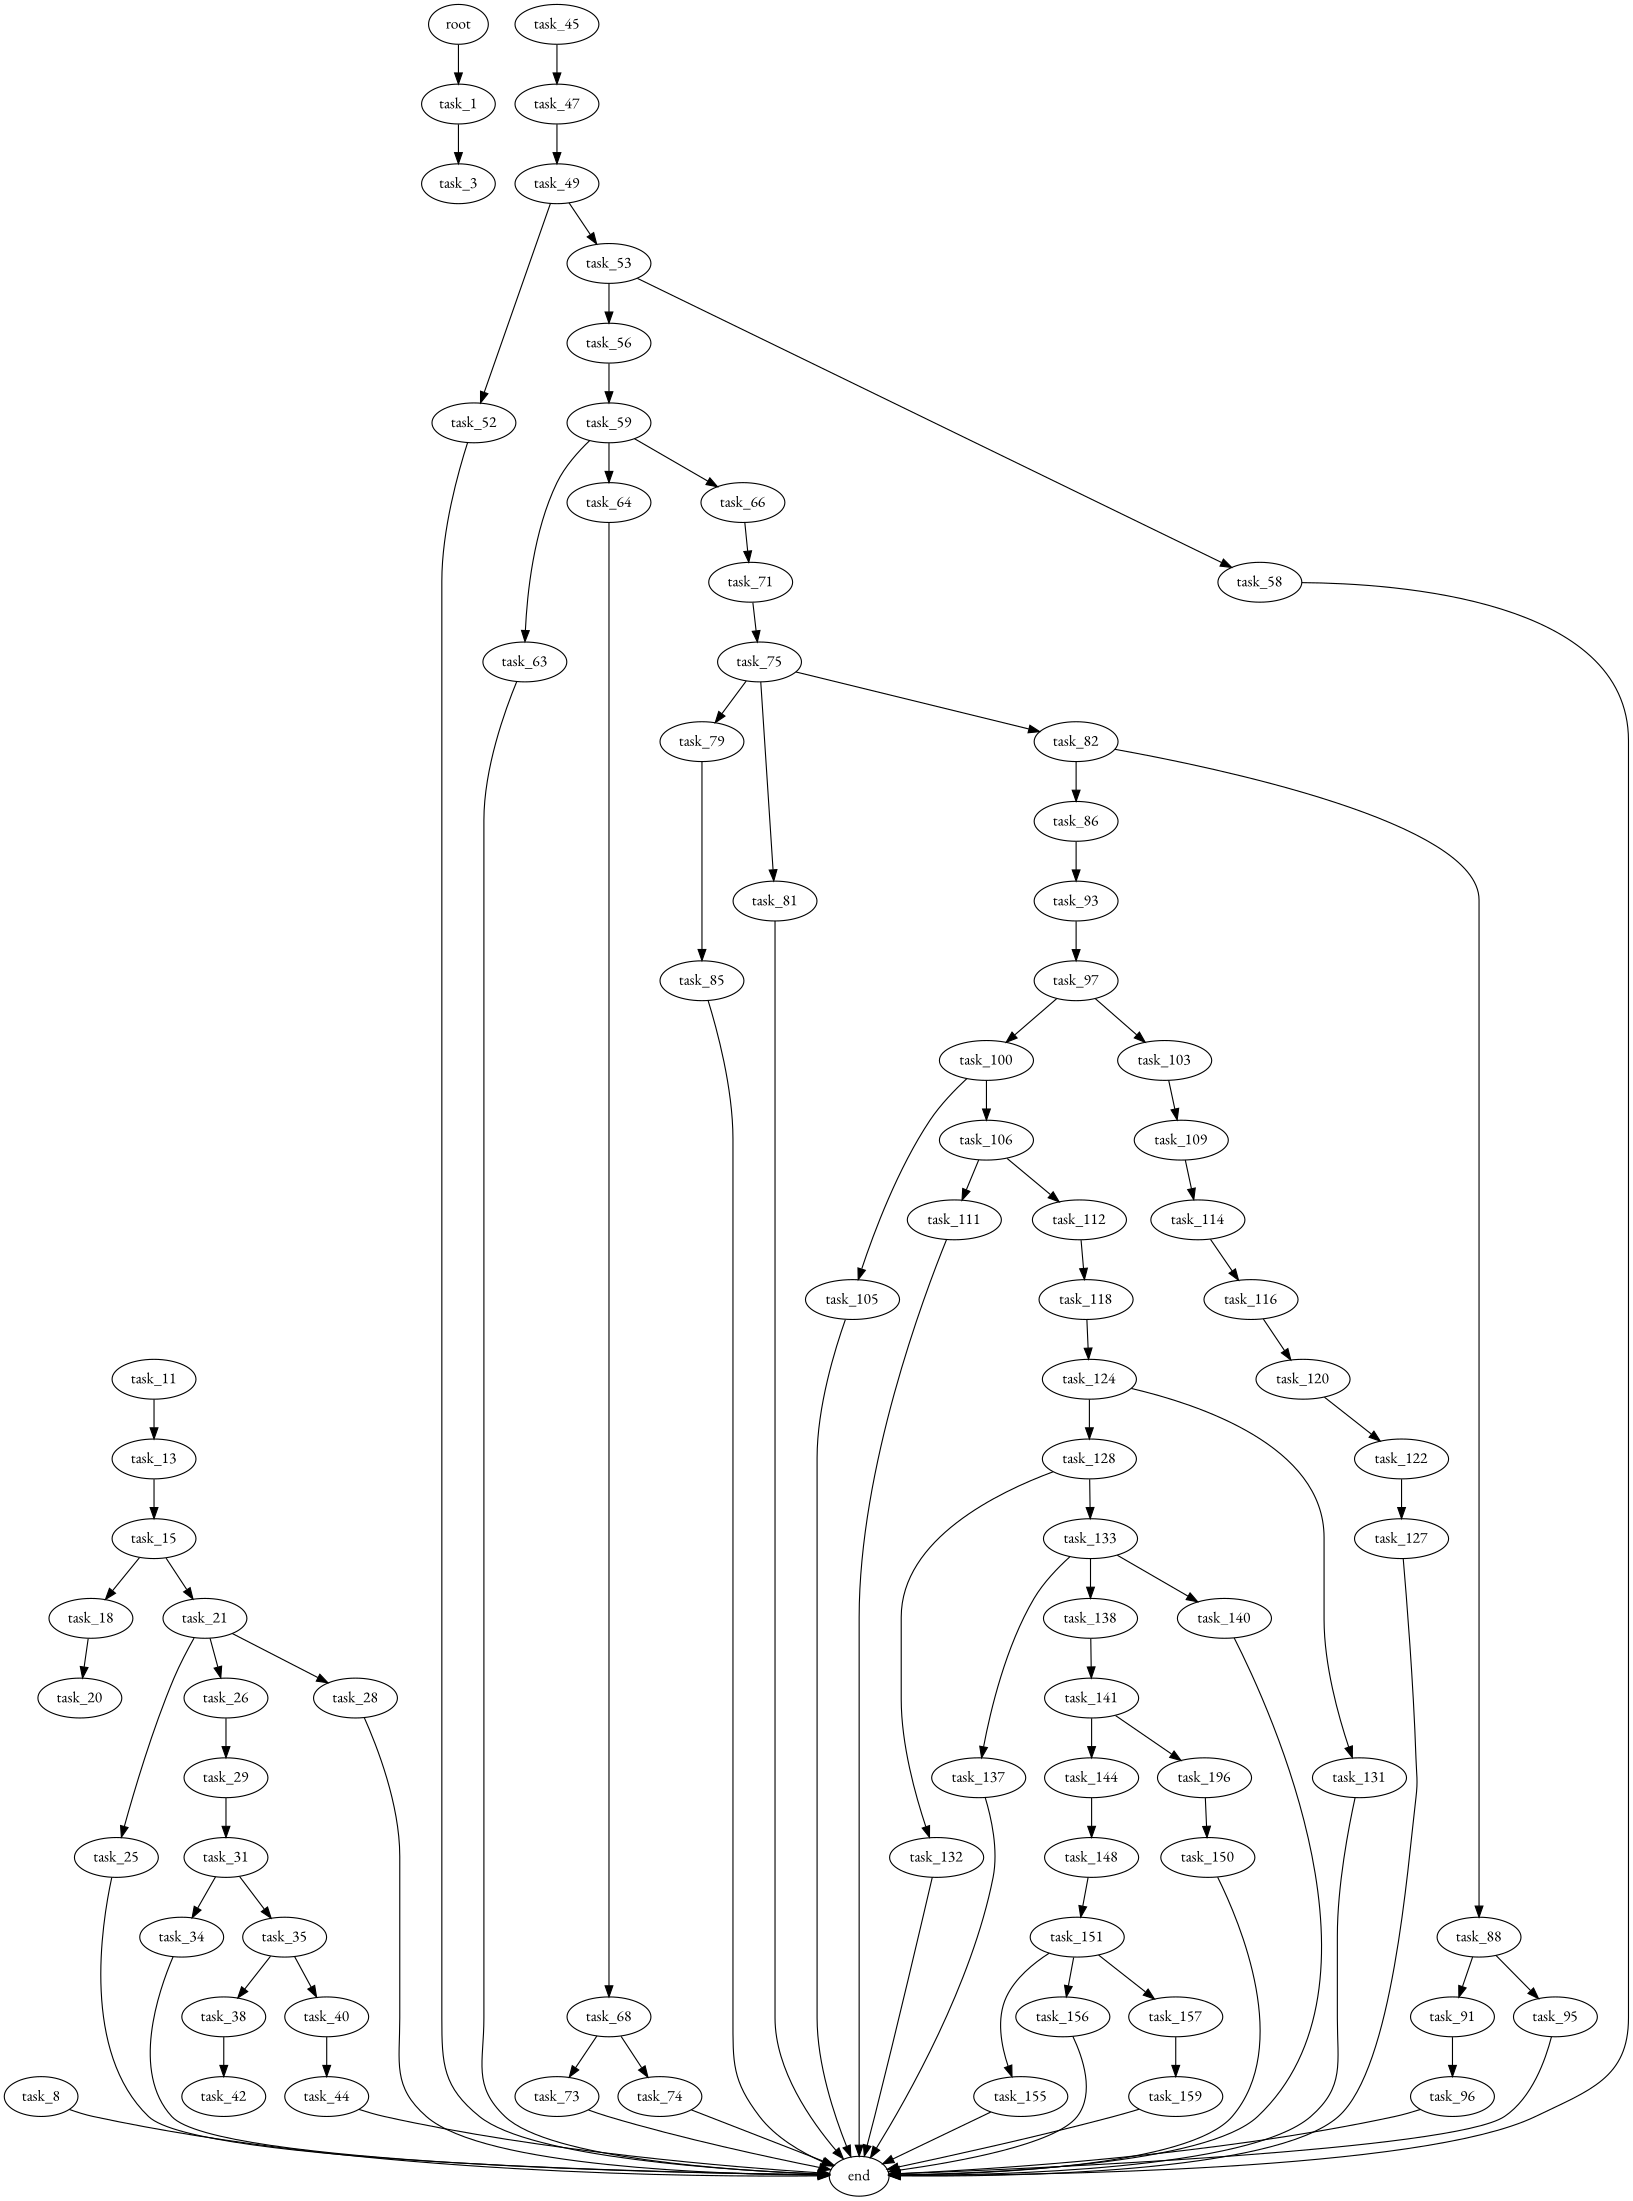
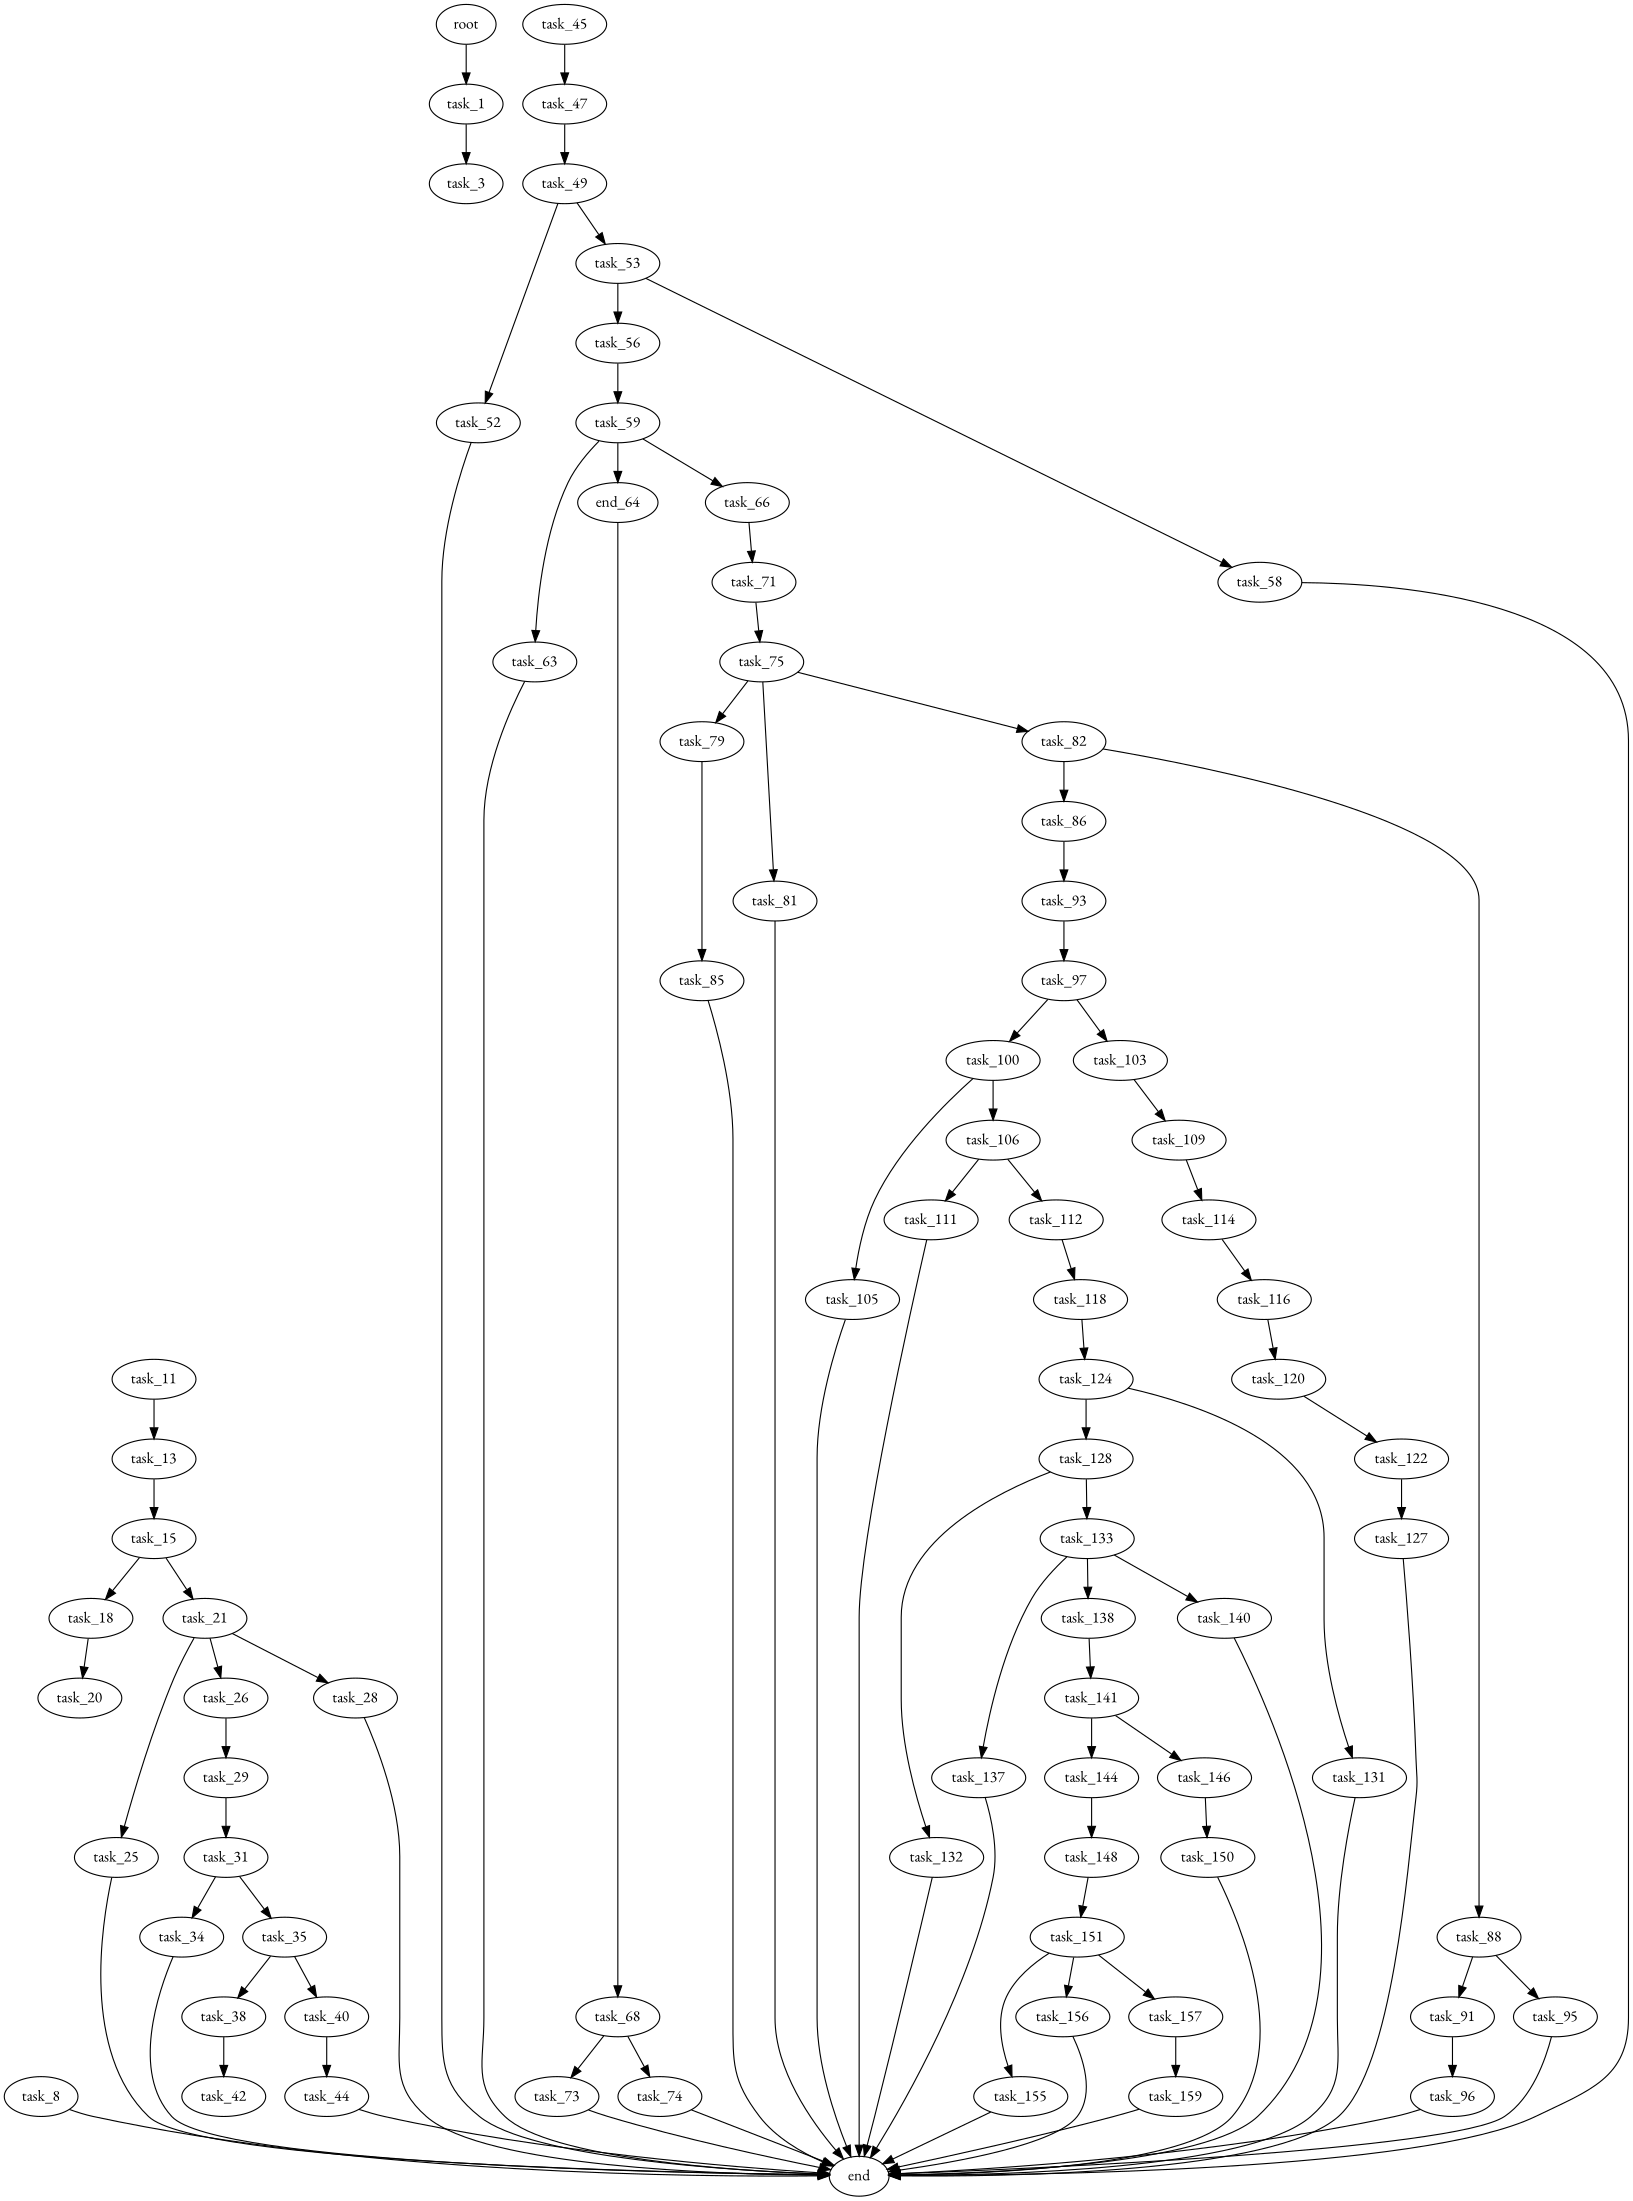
node "task_64": label "task_64" -> "end_64"
node "task_196": label "task_196" -> "task_146"
